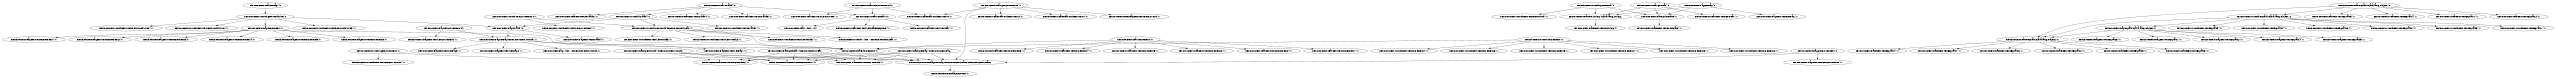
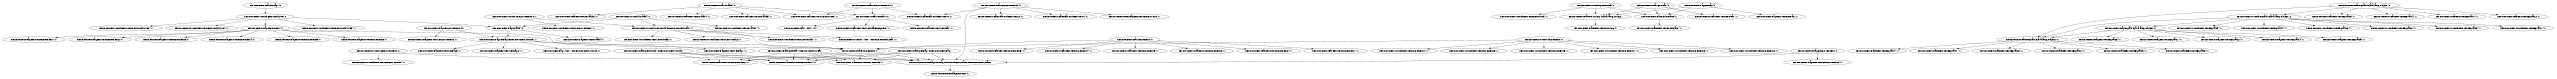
edge "net.mooctest.Year.isValid()Z" -> "net.mooctest.Month.isValid()Z": now "net.mooctest.Year.isValid()Z" -> "net.mooctest.YearTest.testSetCurrent()V"
